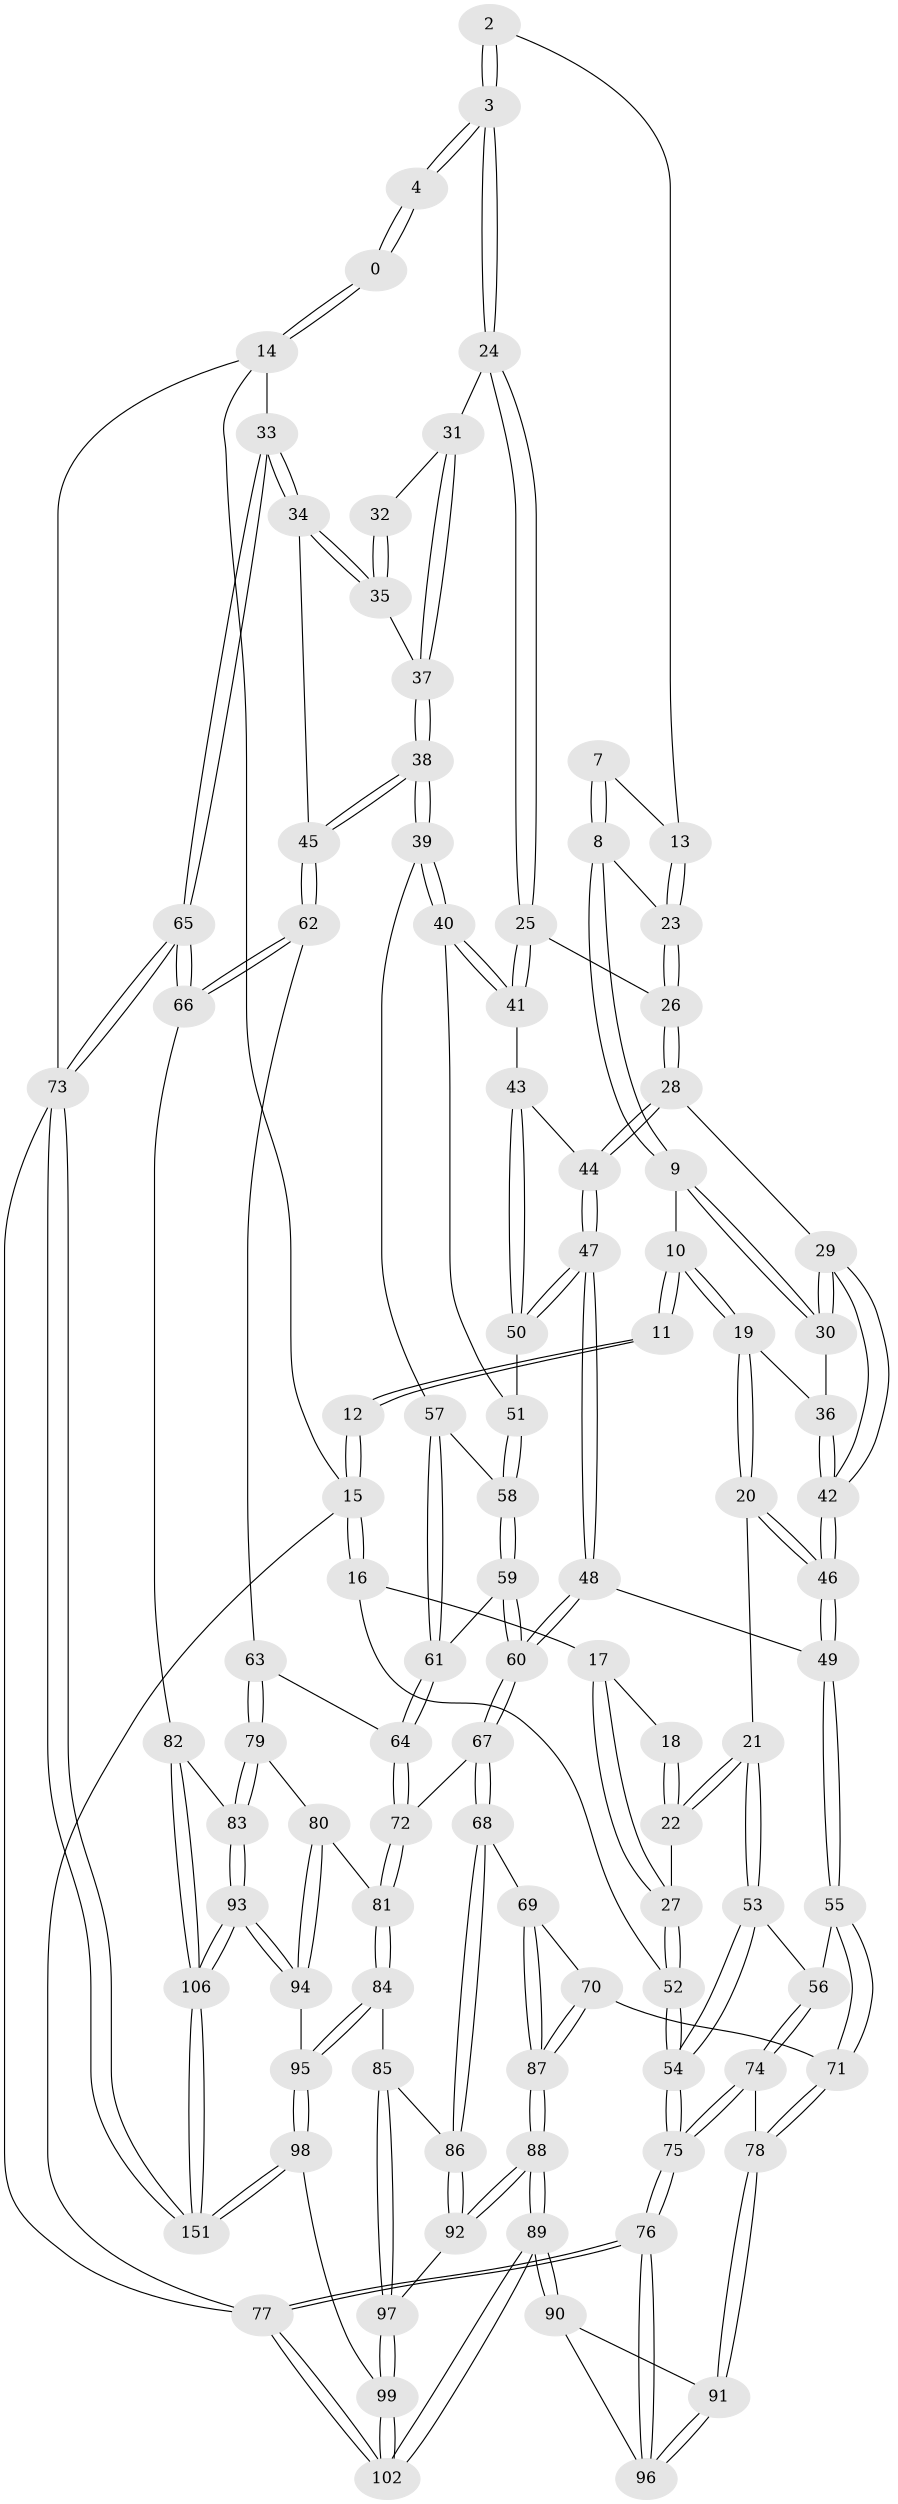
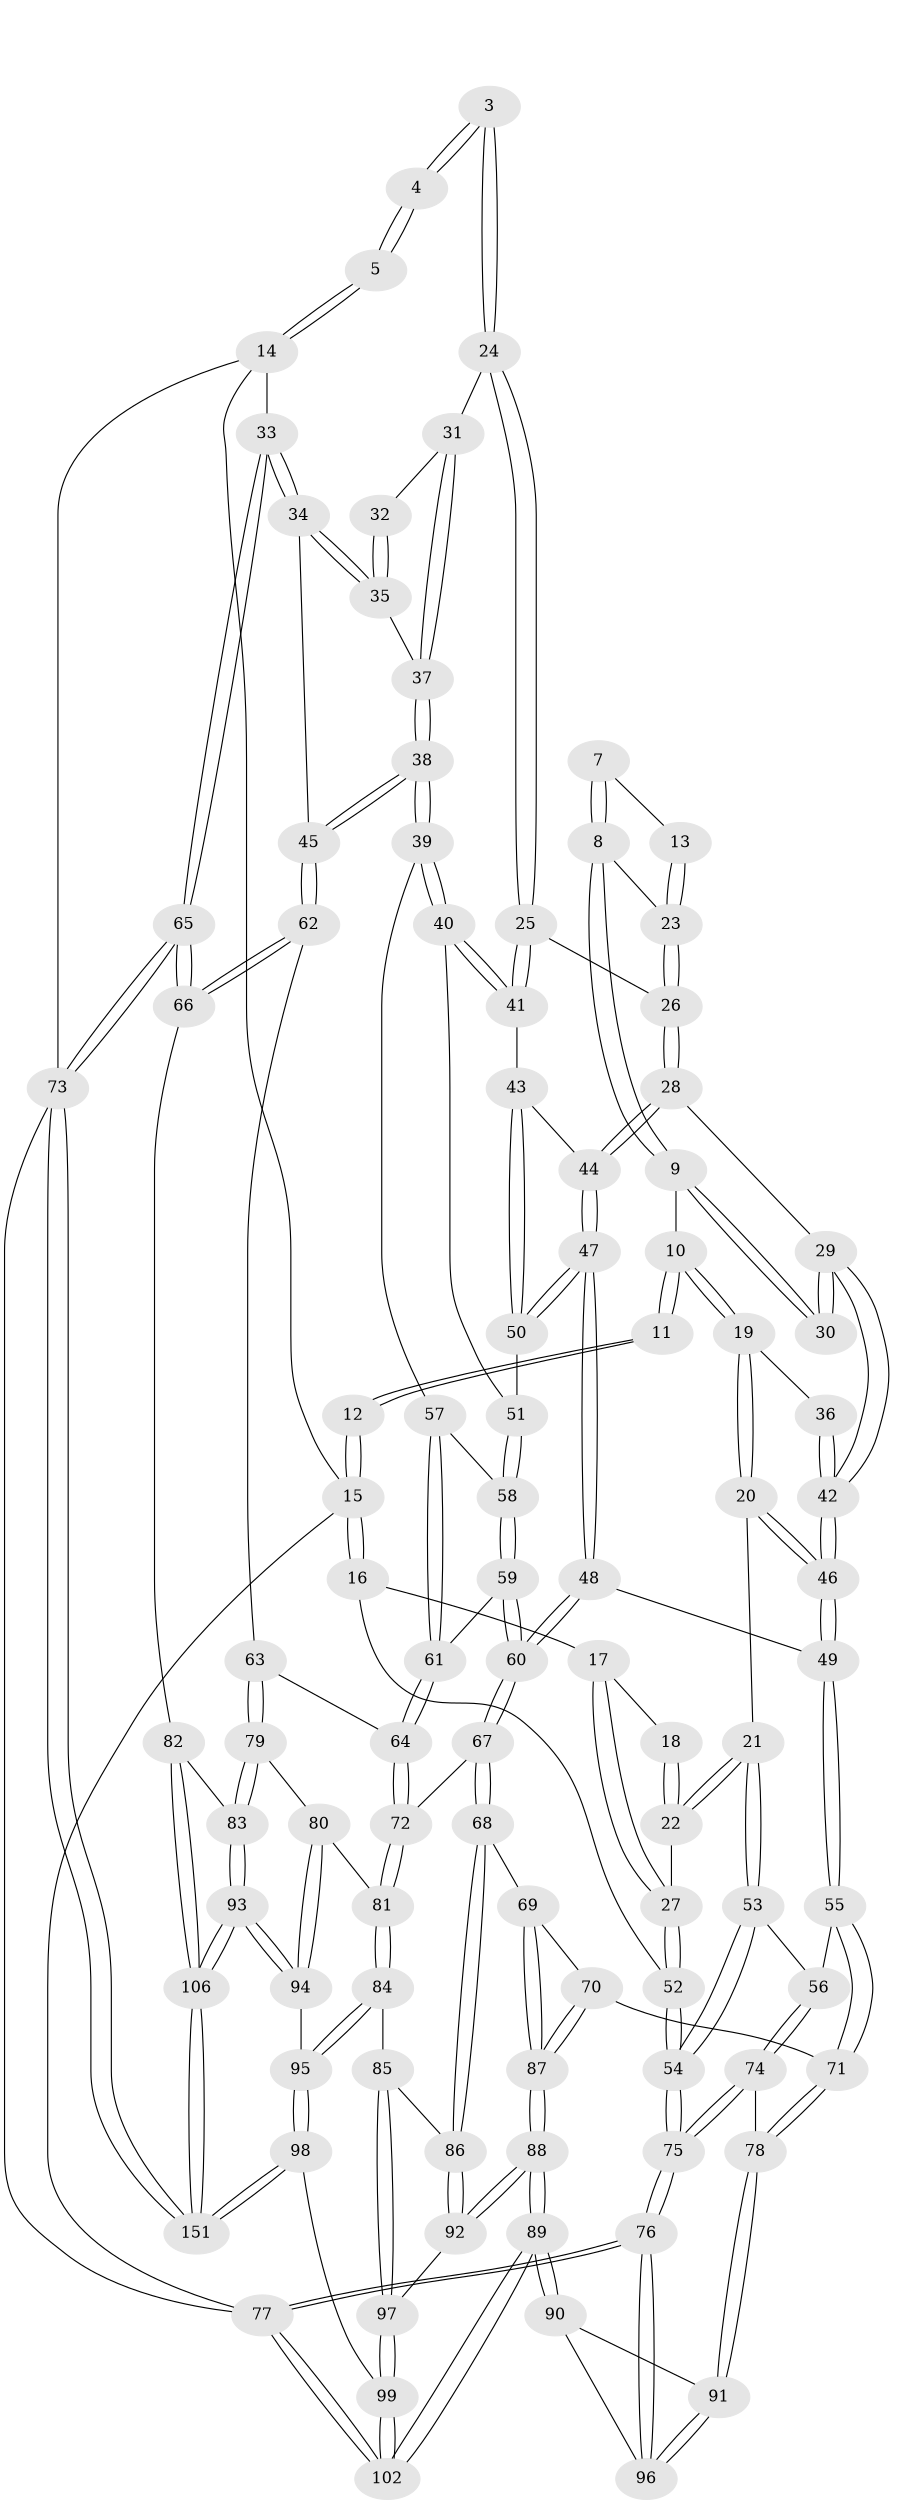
node "2": removed
node "0": label "0" -> "5"
edge "30" -- "36": removed
